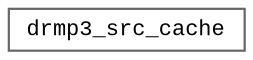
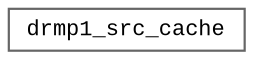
node "drmp3_src_cache": label "drmp3_src_cache" -> "drmp1_src_cache"
